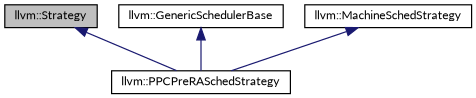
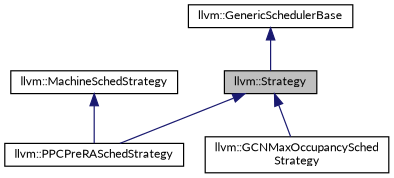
edge "llvm::PPCPreRASchedStrategy" -> "llvm::GenericSchedulerBase": now "llvm::Strategy" -> "llvm::GenericSchedulerBase"
node "llvm::GCNMaxOccupancySched Strategy": added
